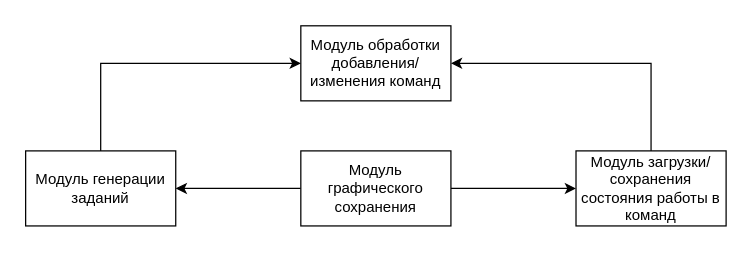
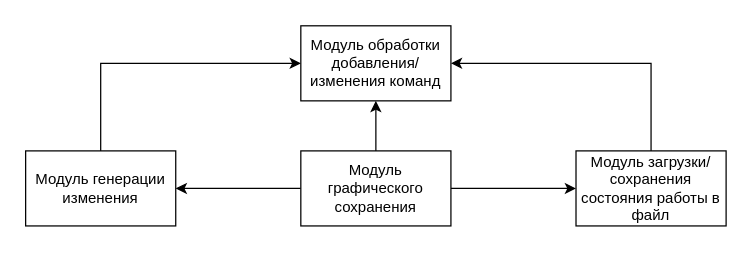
edge "Модуль графического сохранения" -> "Модуль обработки добавления/изменения команд": added
node "Модуль генерации заданий": label "Модуль генерации заданий" -> "Модуль генерации изменения"
node "Модуль загрузки/сохранения состояния работы в команд": label "Модуль загрузки/сохранения состояния работы в команд" -> "Модуль загрузки/сохранения состояния работы в файл"
